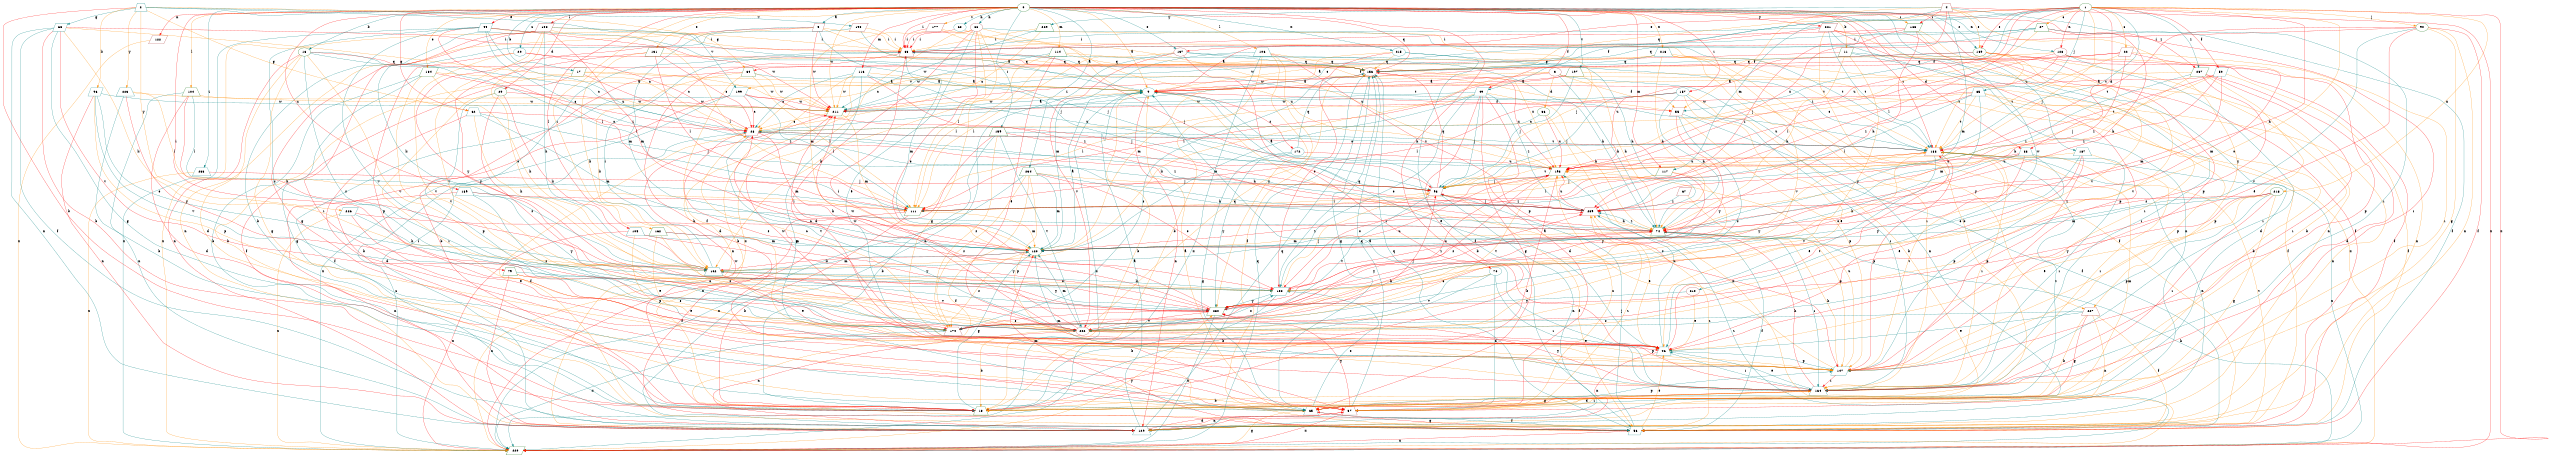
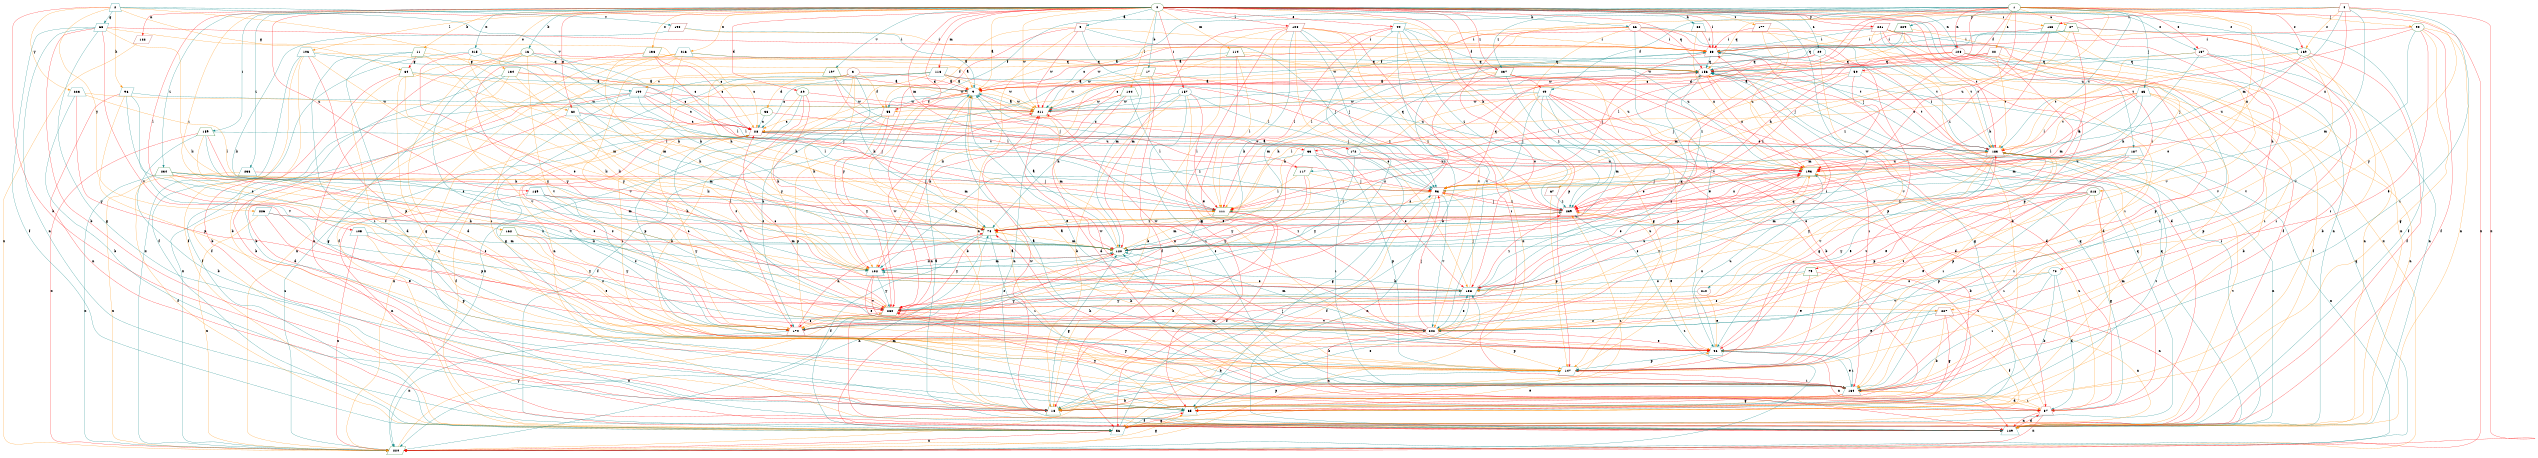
edge "0" -> "67": added, label "h"
node "68": shape ellipse -> trapezium
node "131": label "131" -> "136"
edge "44" -> "220": color teal -> darkorange
